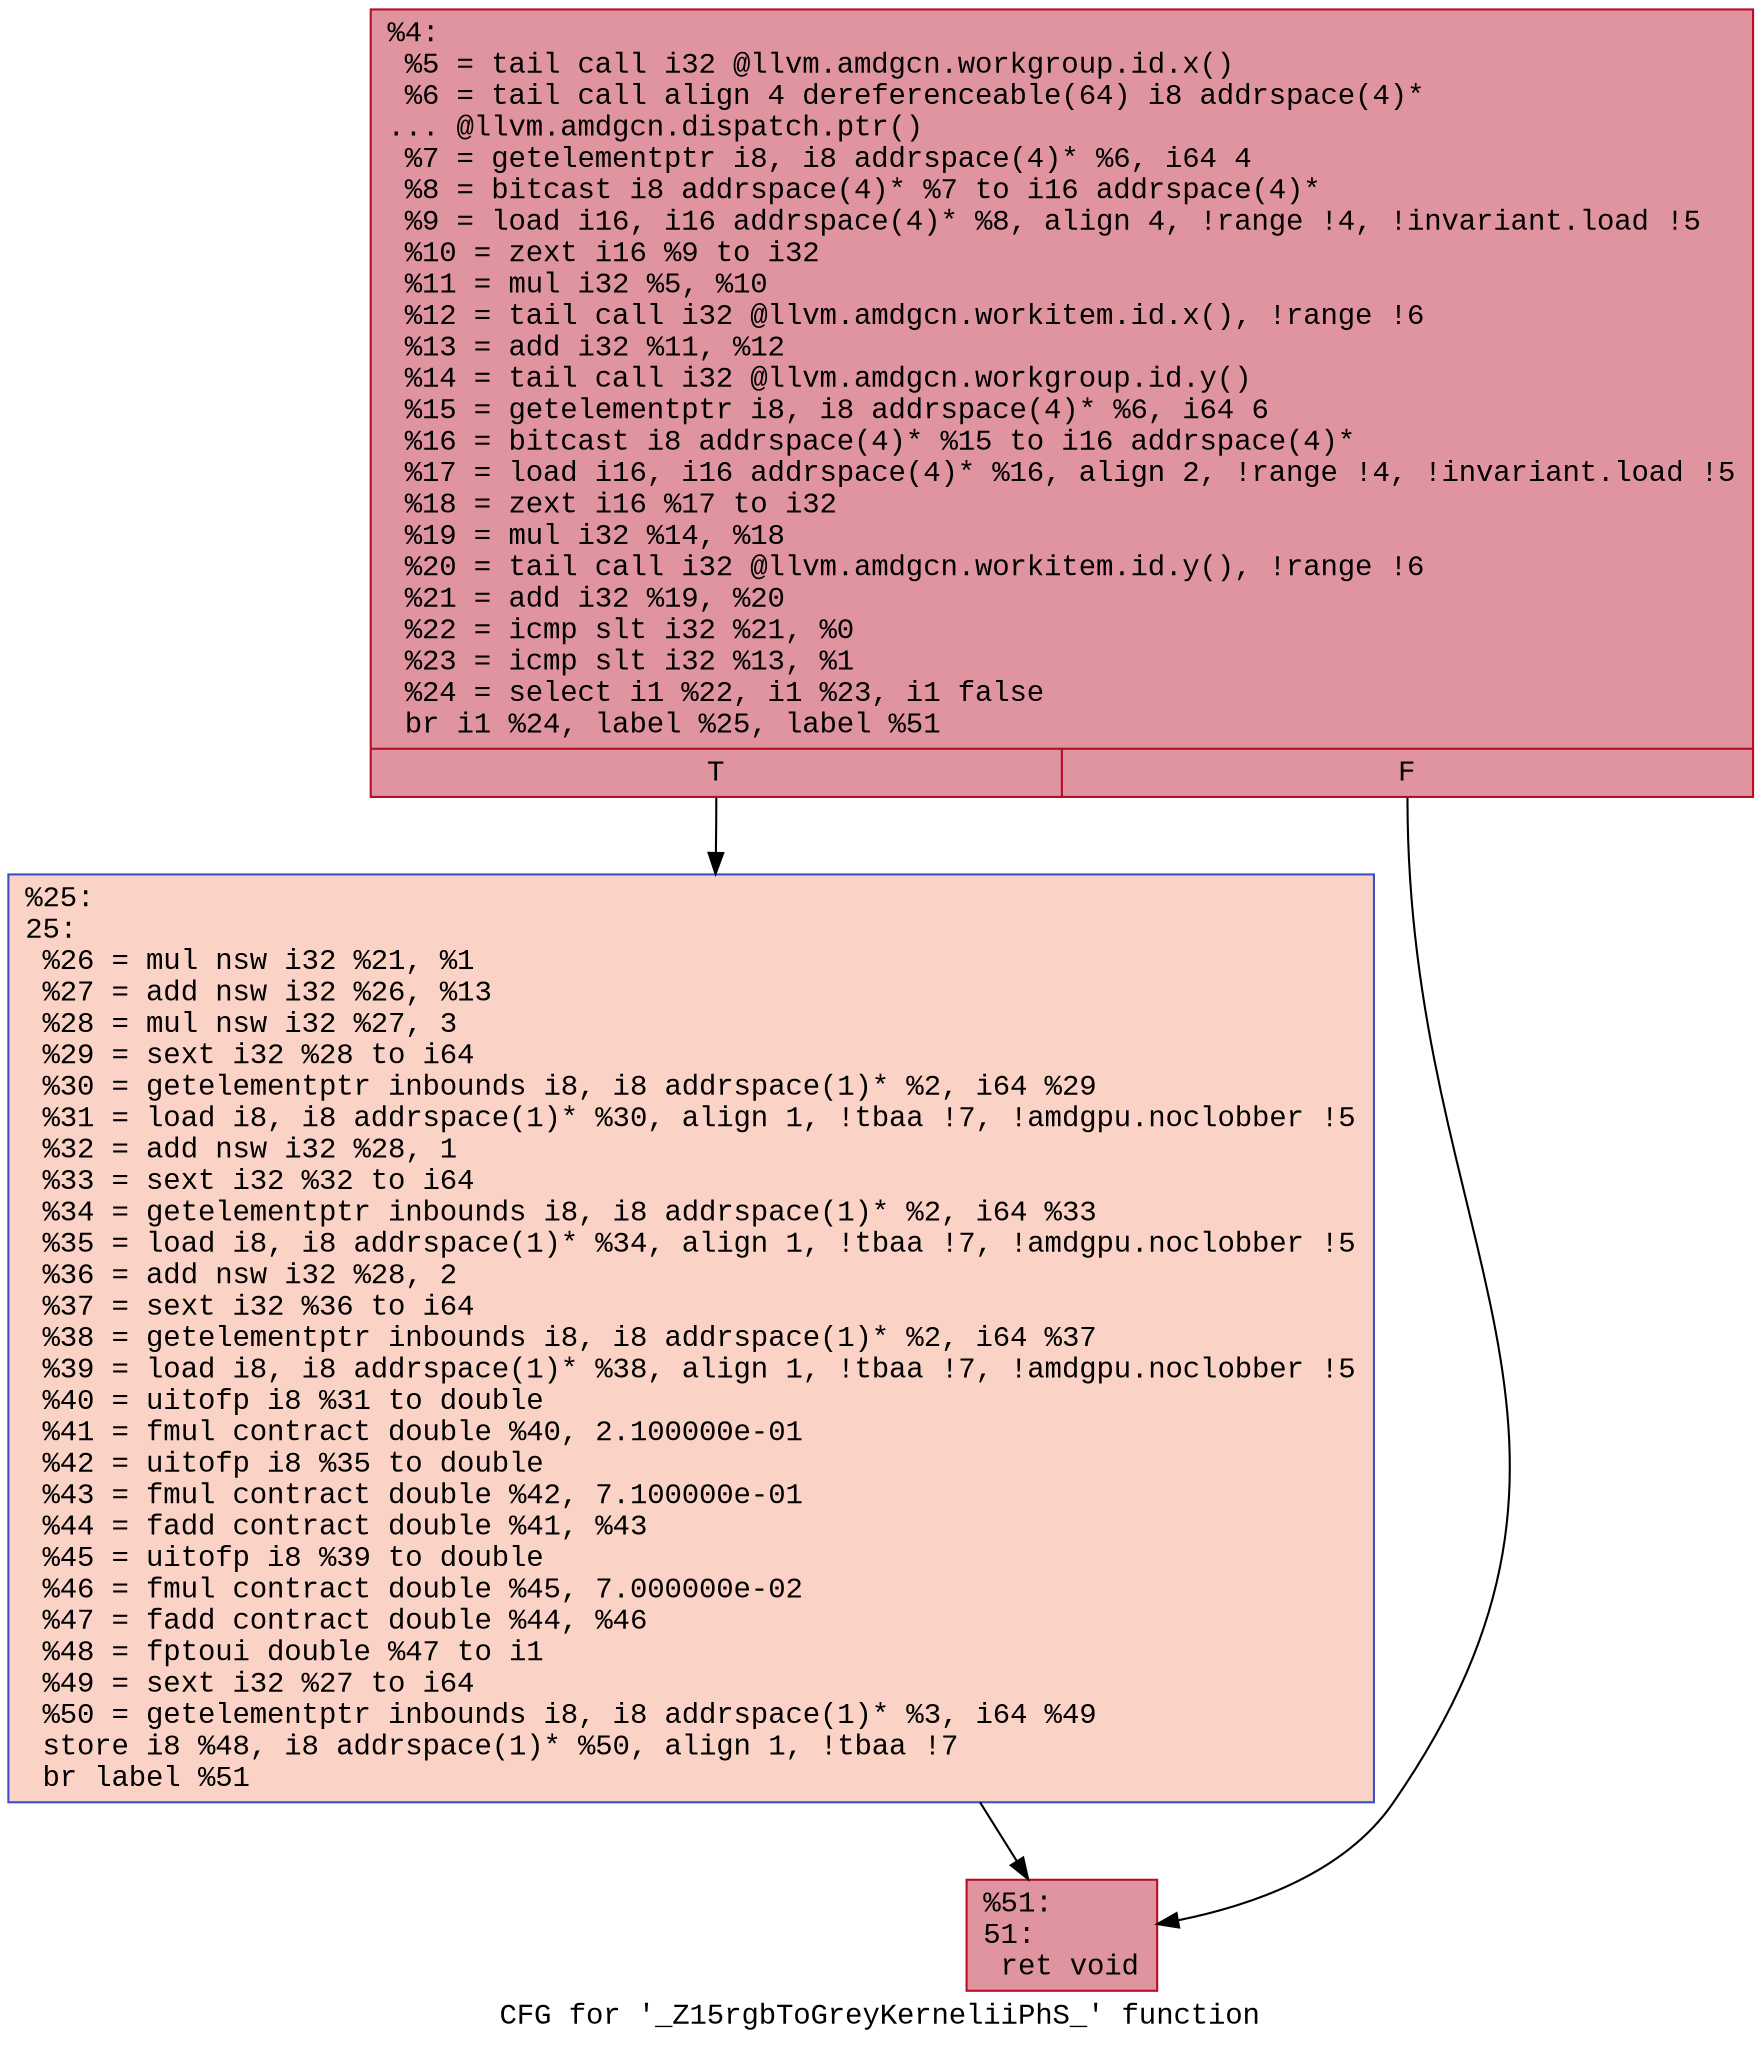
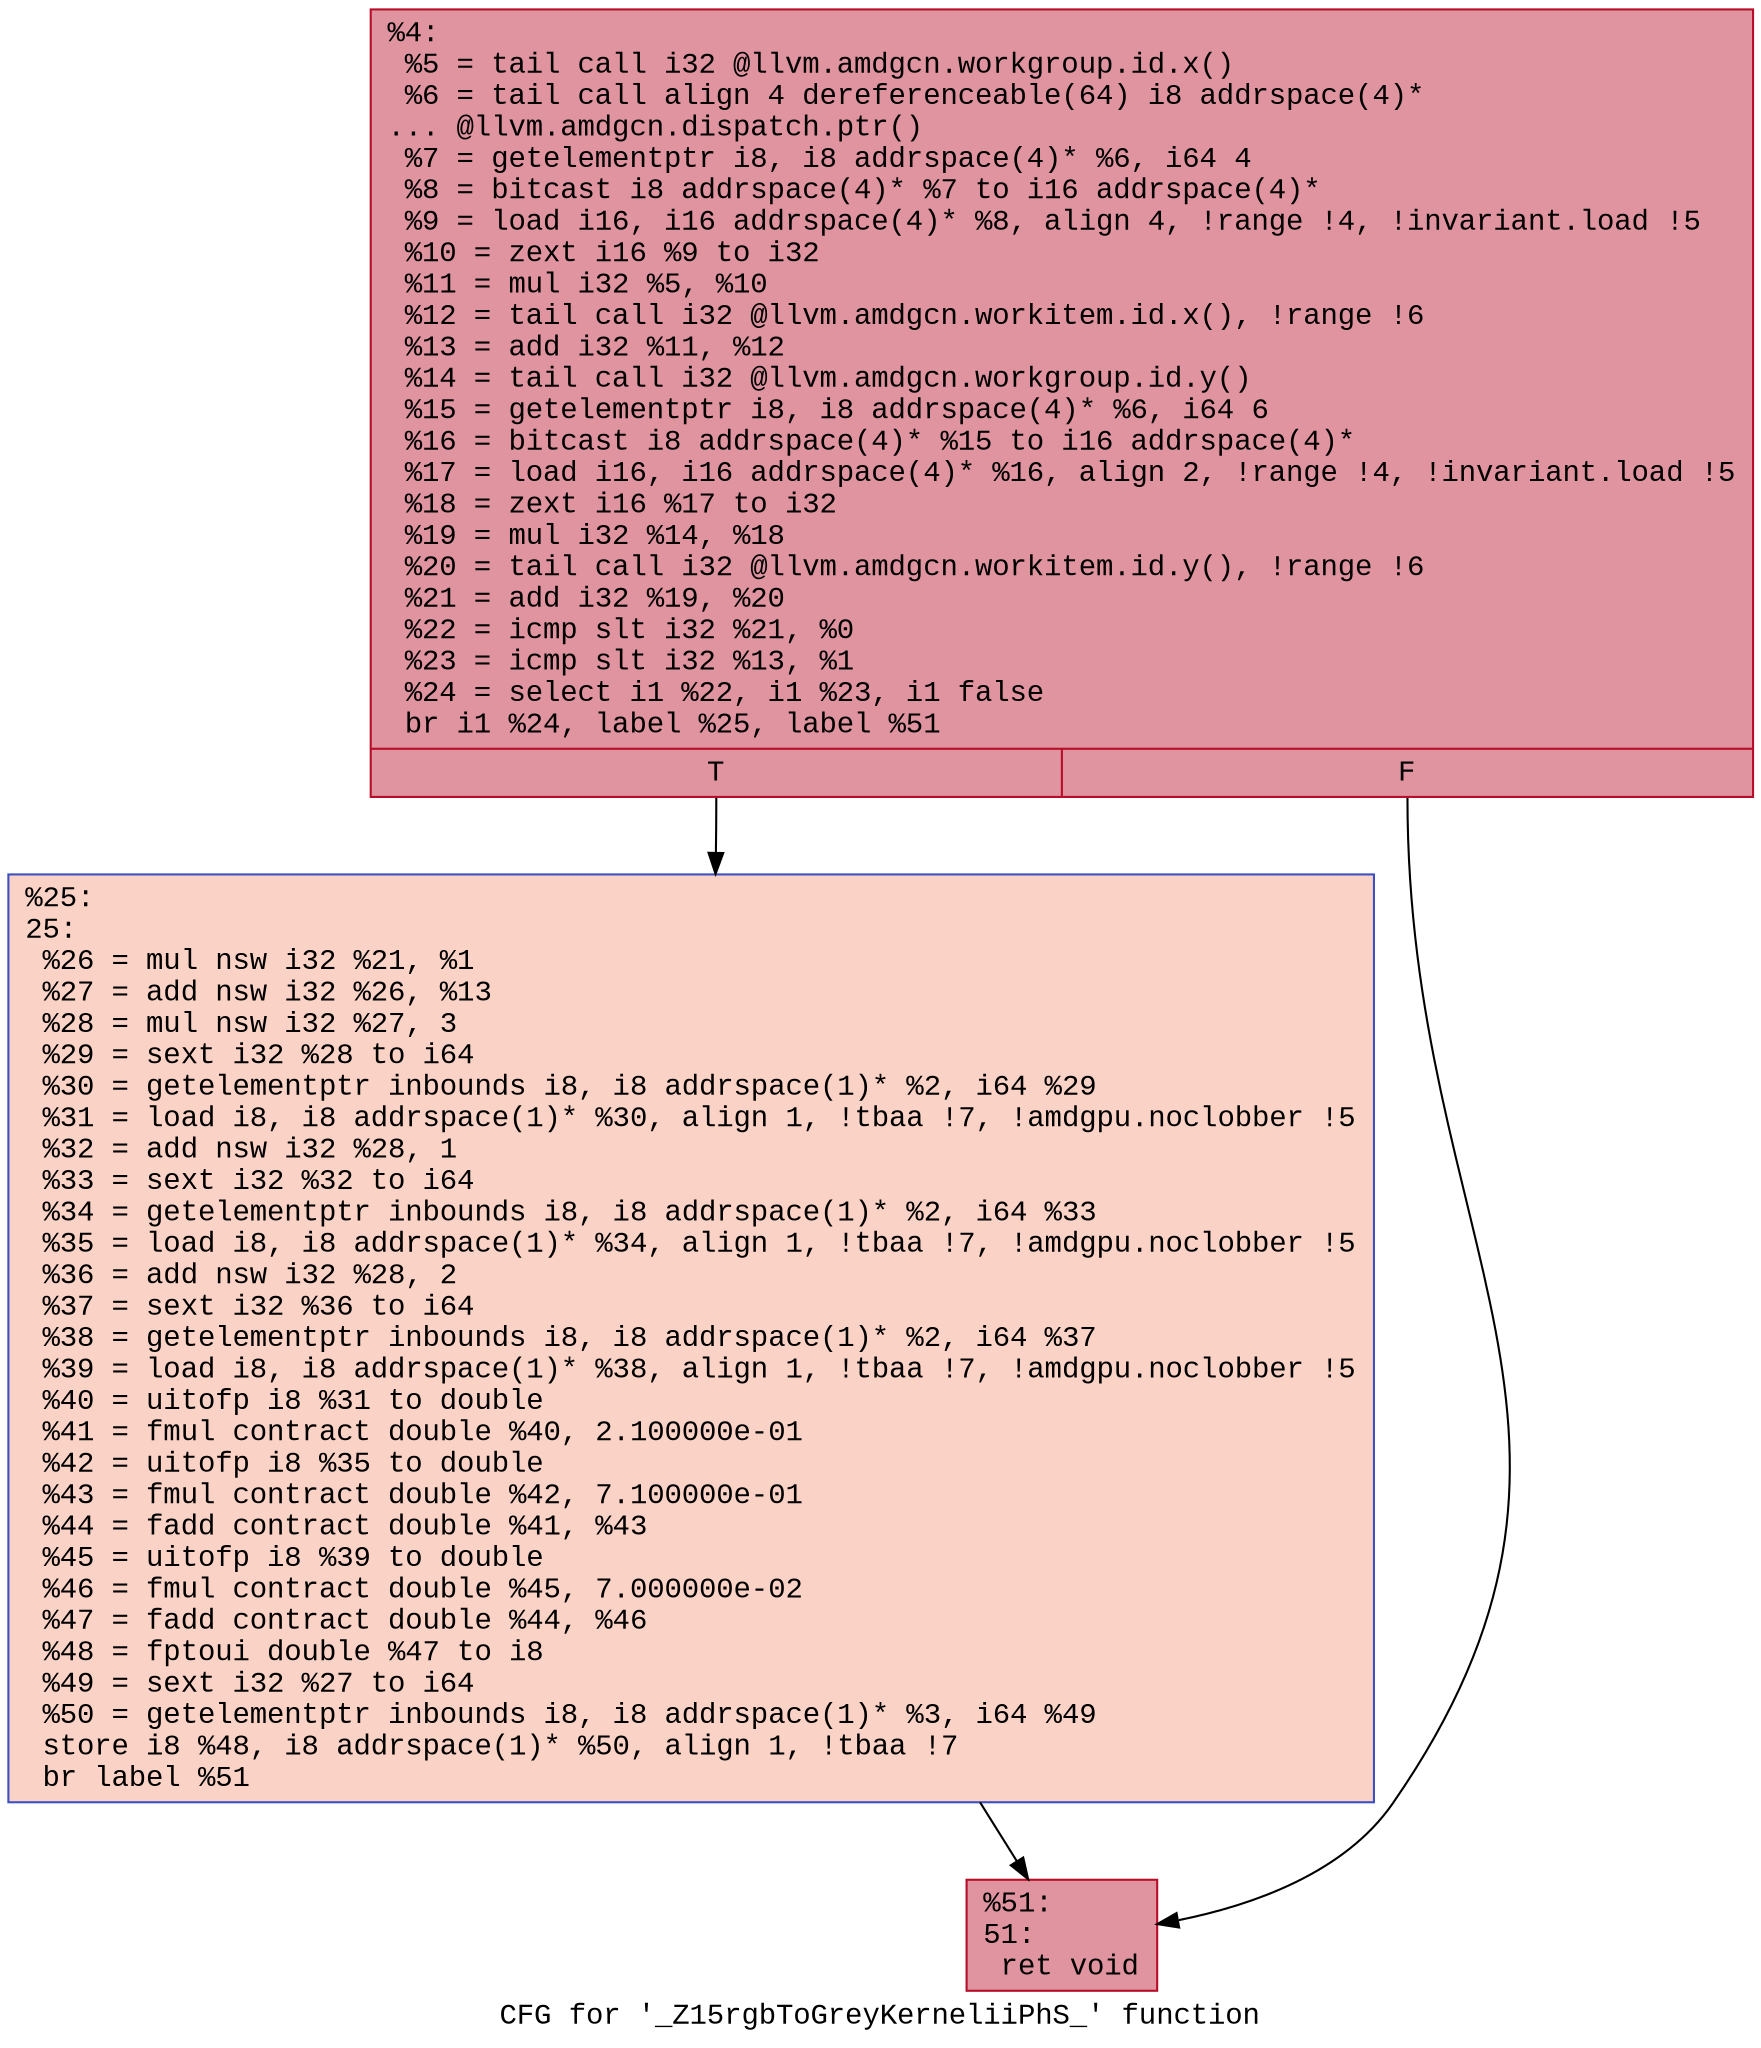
node "%25:": text "%48 = fptoui double %47 to i1" -> "%48 = fptoui double %47 to i8"
